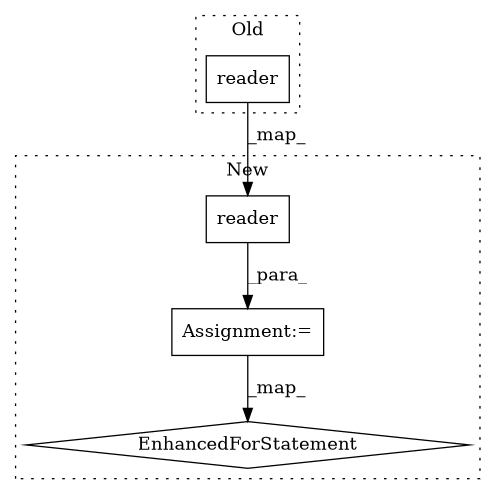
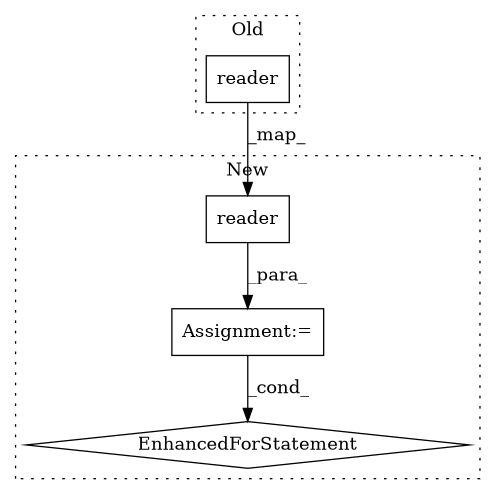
edge "Assignment:=" -> "EnhancedForStatement": label "_map_" -> "_cond_"
